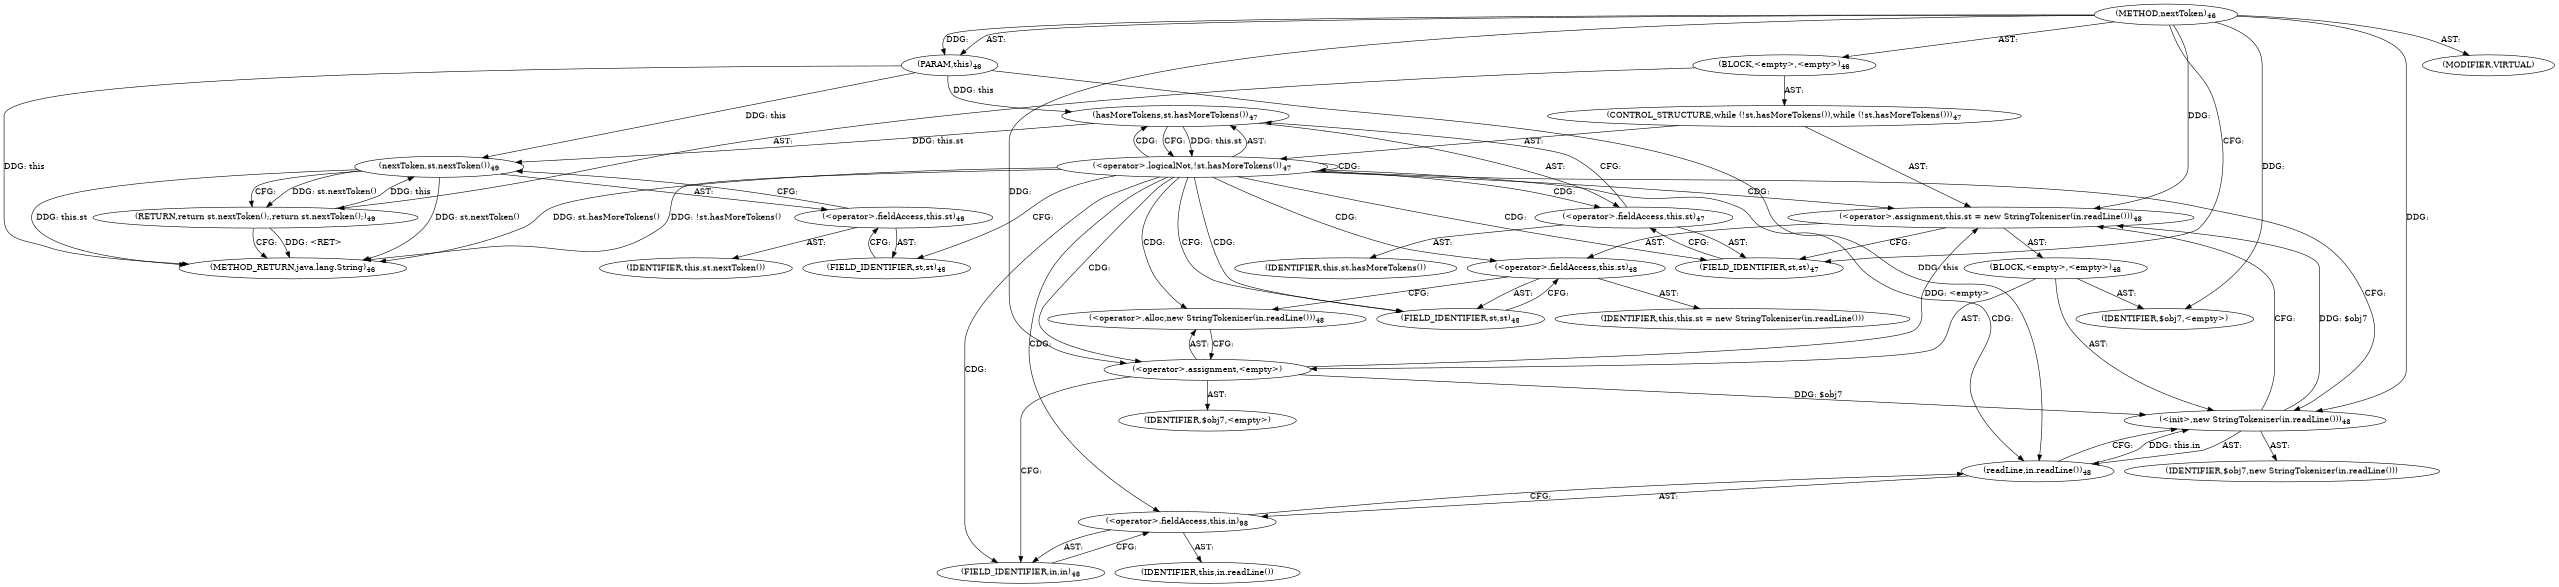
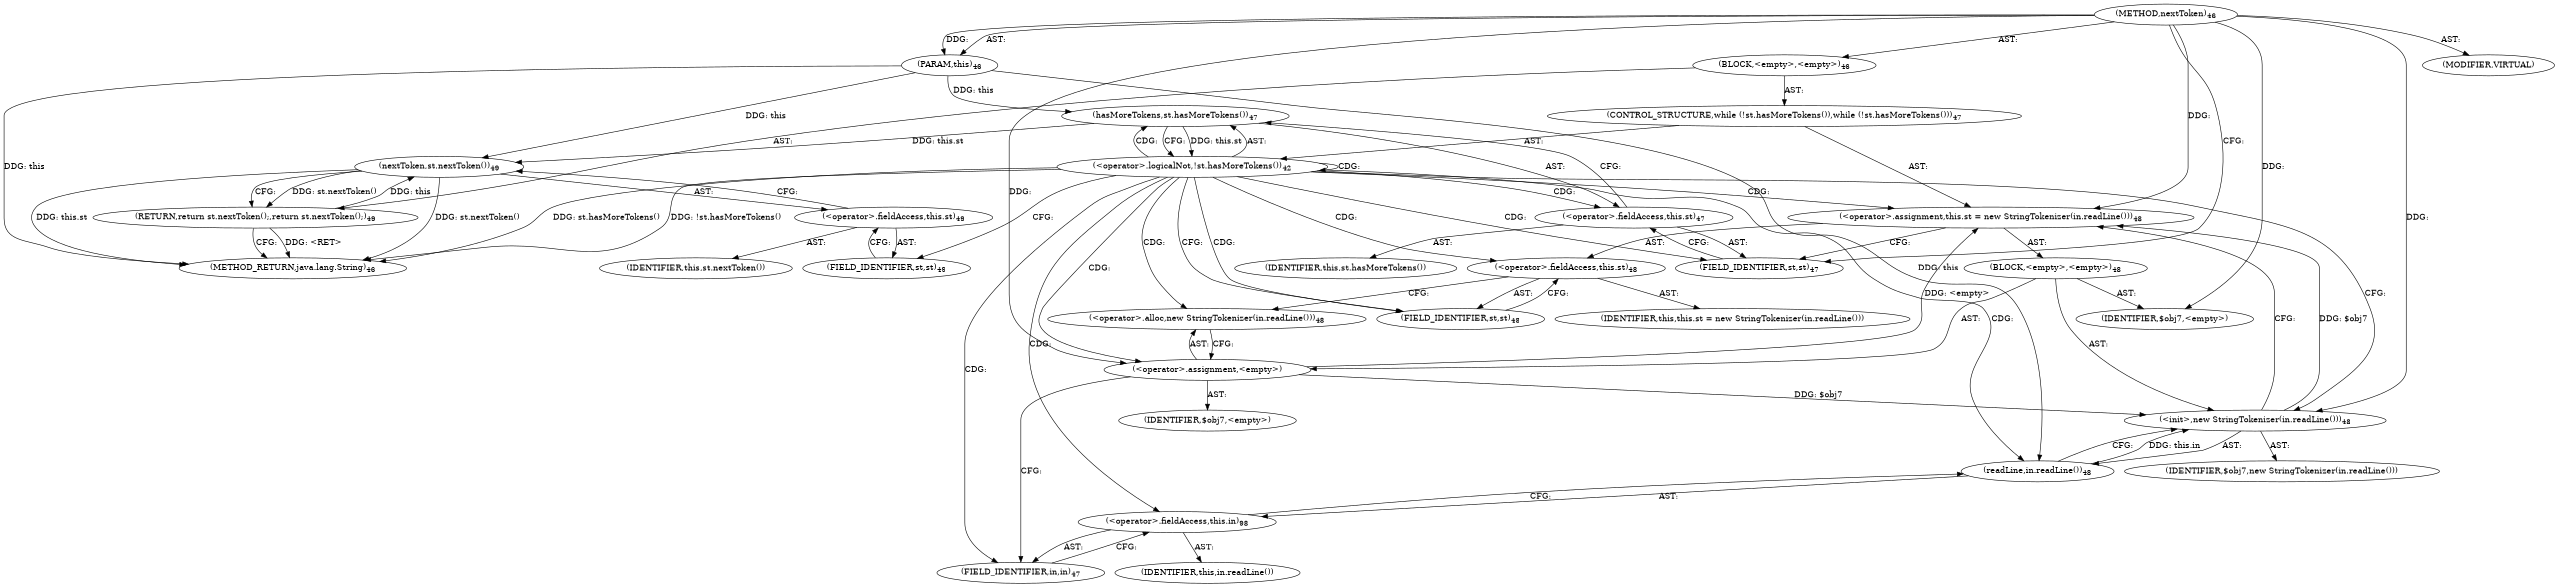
node "(<operator>.logicalNot,!st.hasMoreTokens())": text "47" -> "42"
node "(FIELD_IDENTIFIER,in,in)": text "48" -> "47"
